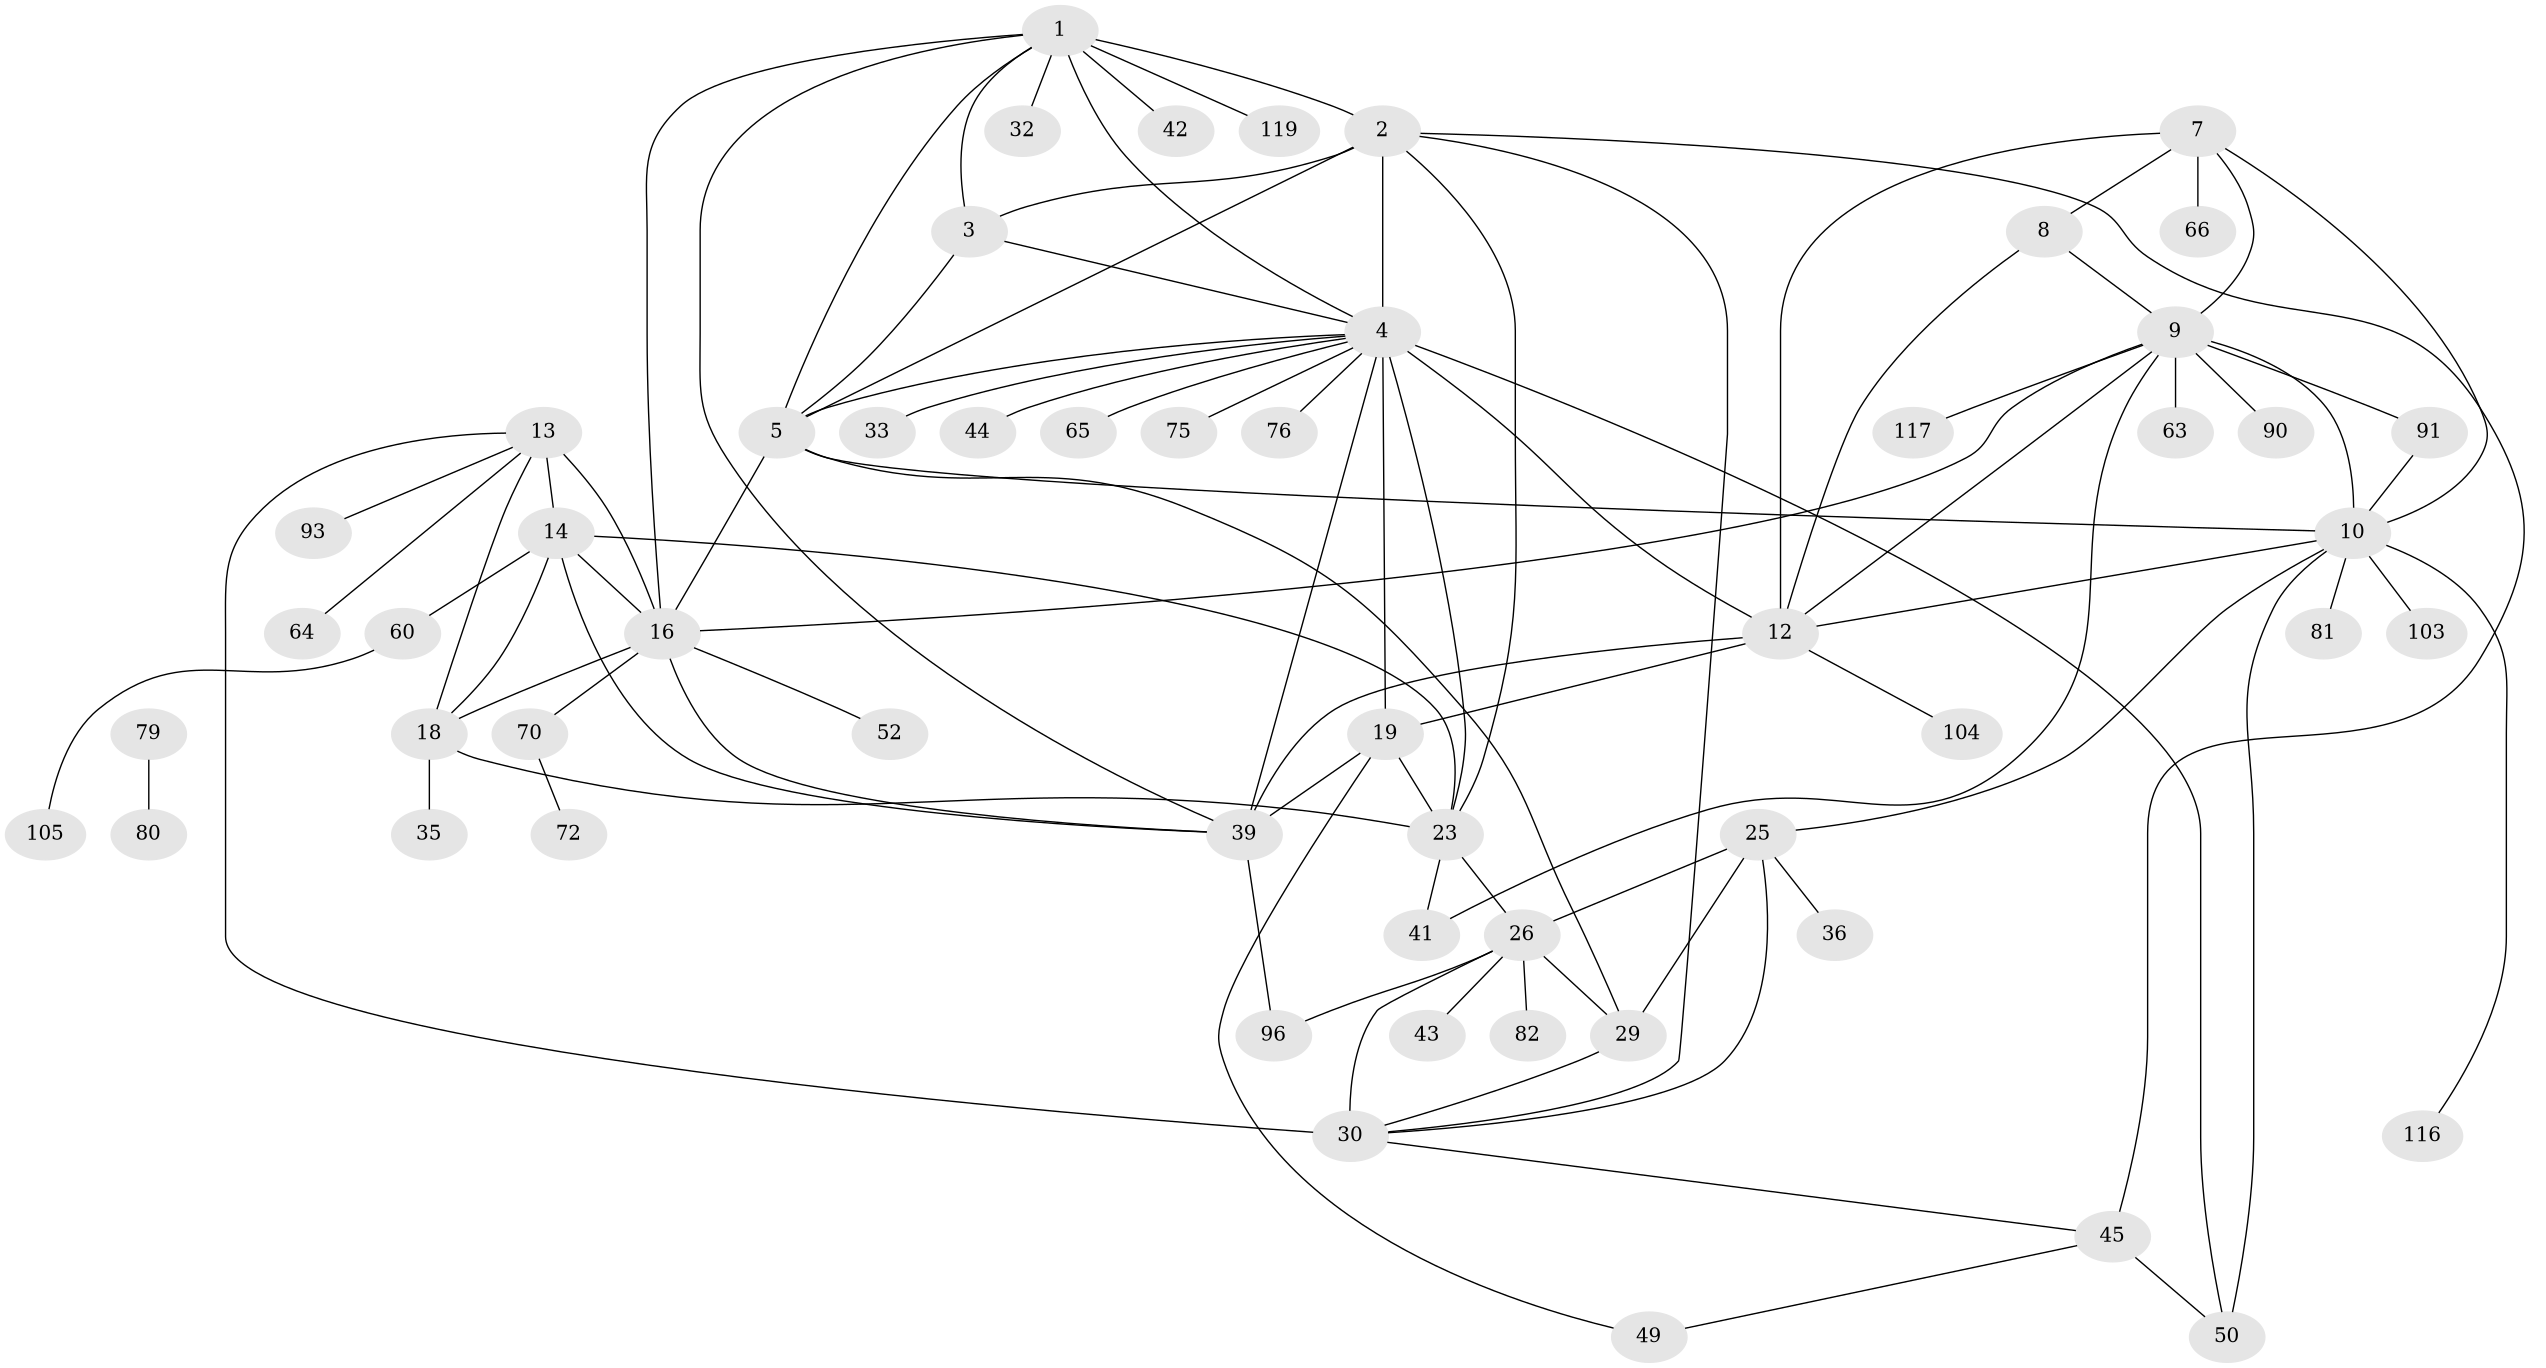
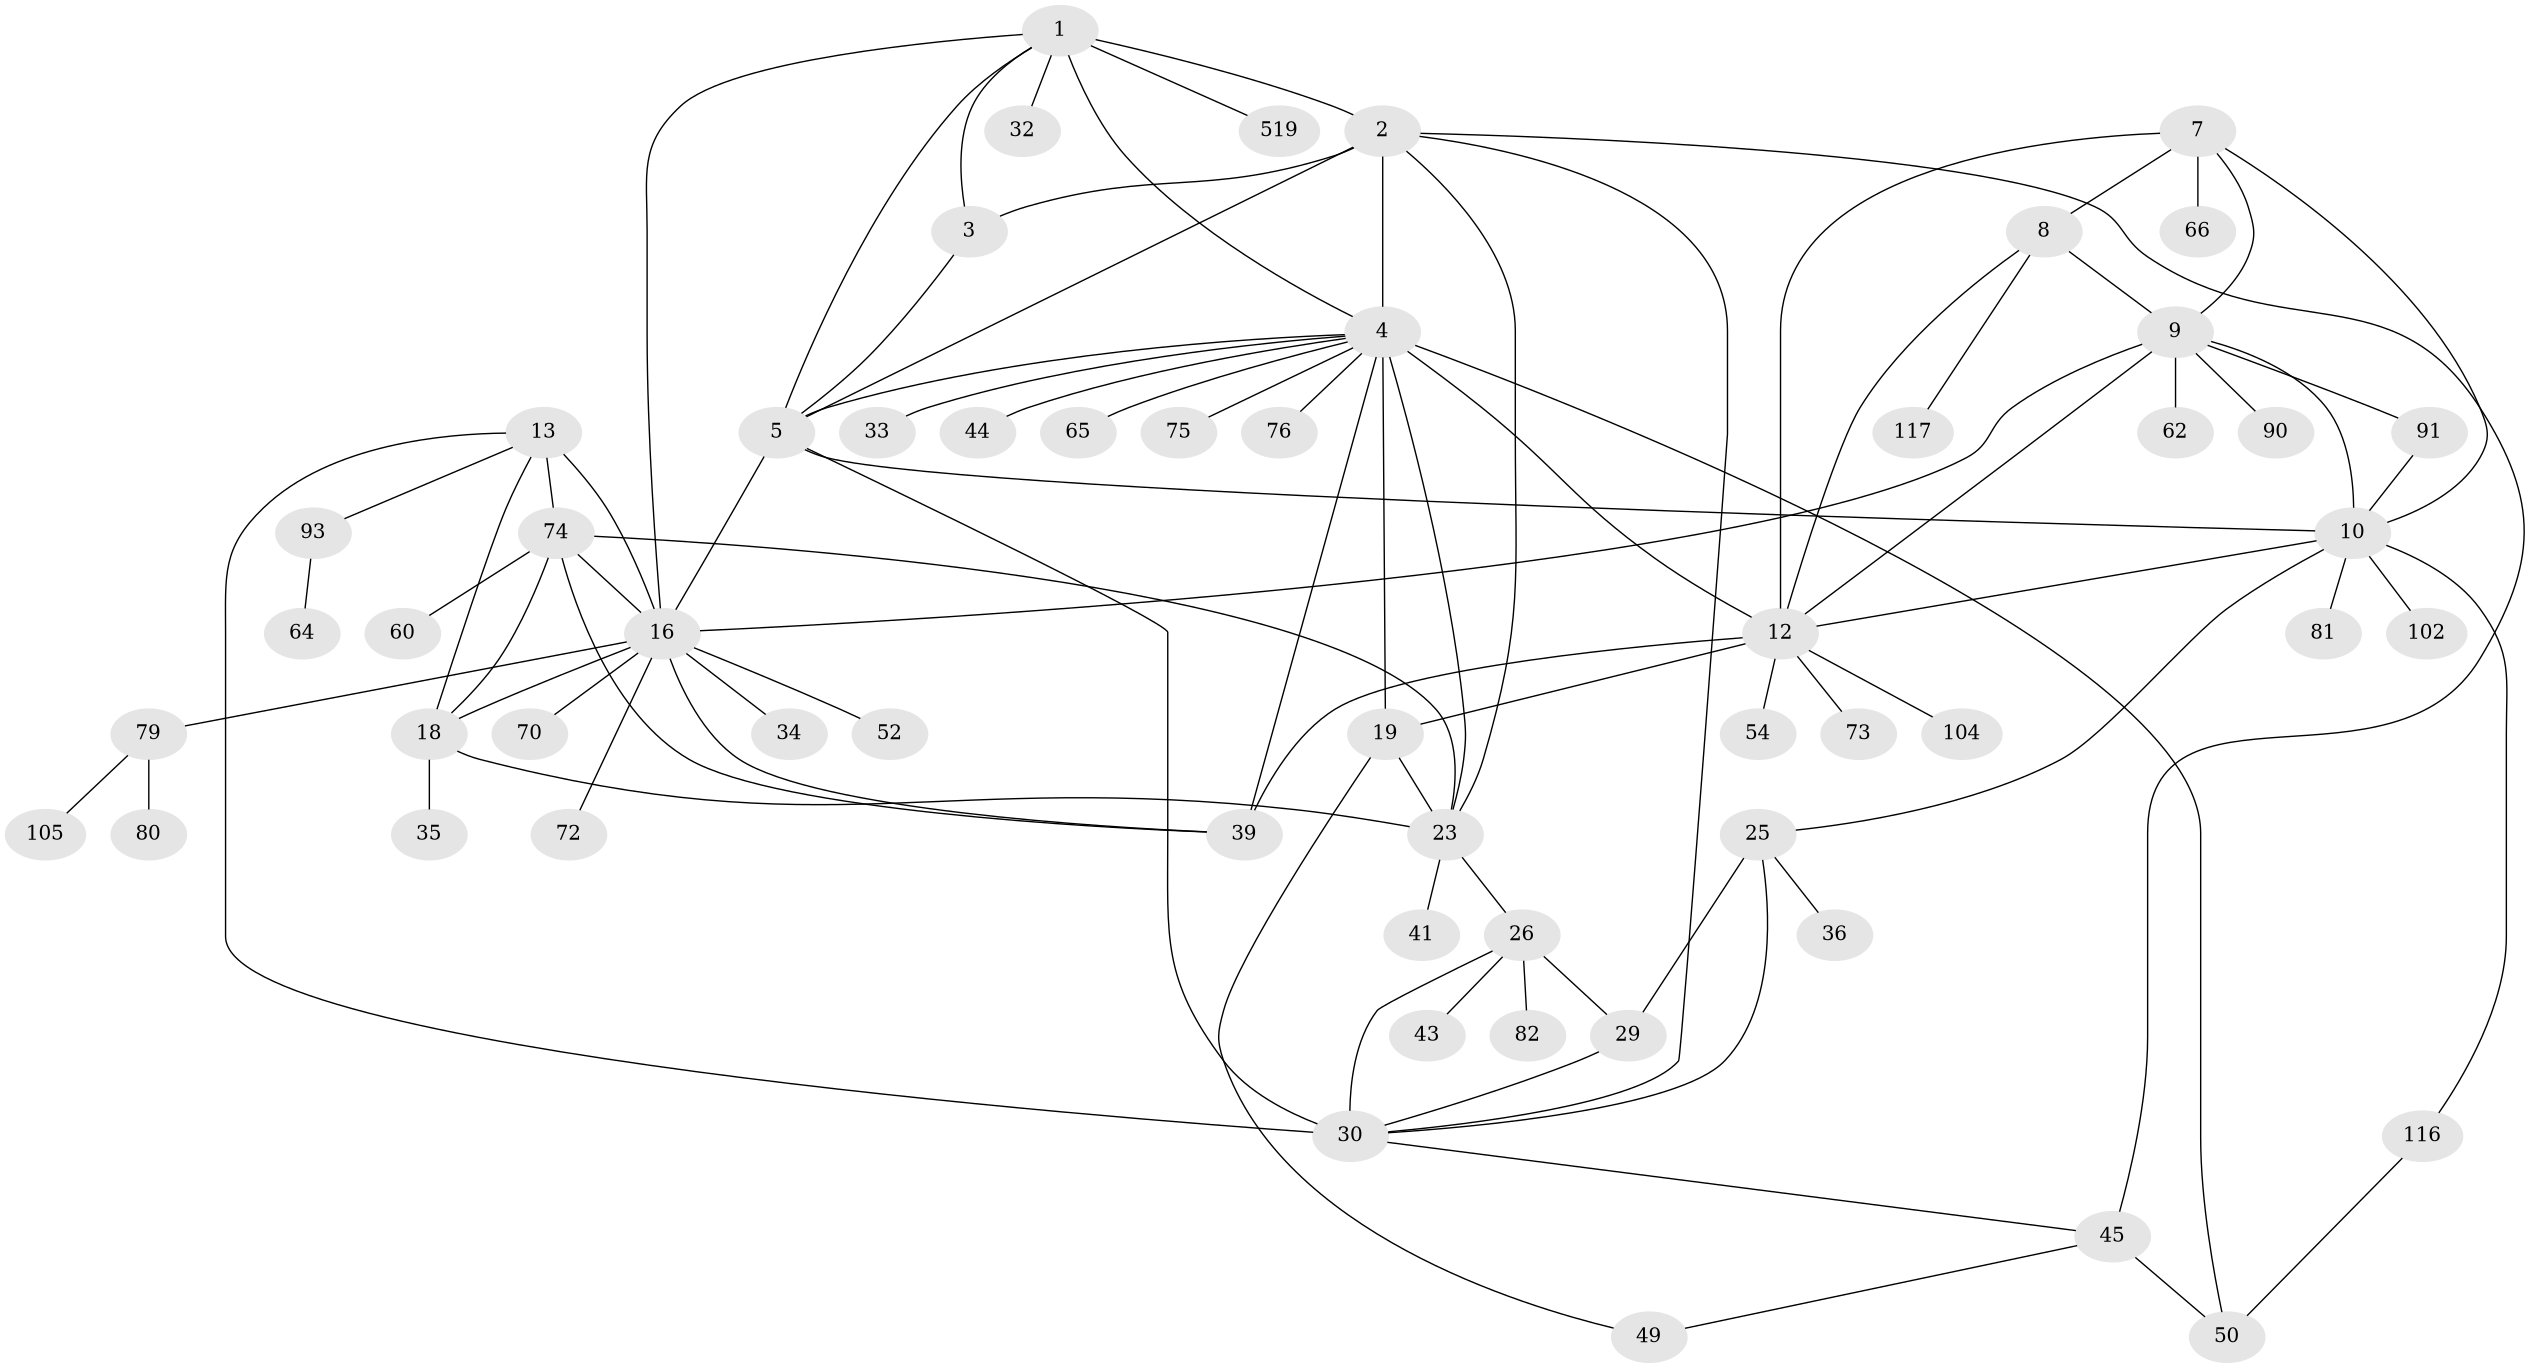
node "42": removed
node "119": label "119" -> "519"
edge "3" -- "4": removed
edge "9" -- "117": now "8" -- "117"
node "63": label "63" -> "62"
edge "1" -- "39": removed
edge "13" -- "64": now "93" -- "64"
node "14": label "14" -> "74"
edge "5" -- "29": now "5" -- "30"
node "103": label "103" -> "102"
edge "60" -- "105": now "79" -- "105"
edge "16" -- "79": added
node "34": added
node "54": added
node "73": added
edge "9" -- "41": removed
edge "19" -- "39": removed
edge "70" -- "72": now "16" -- "72"
edge "25" -- "26": removed
edge "10" -- "50": now "116" -- "50"
node "96": removed
